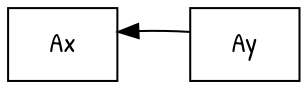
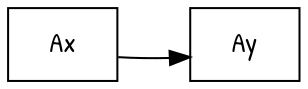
edge "Ay" -> "Ax": reversed
